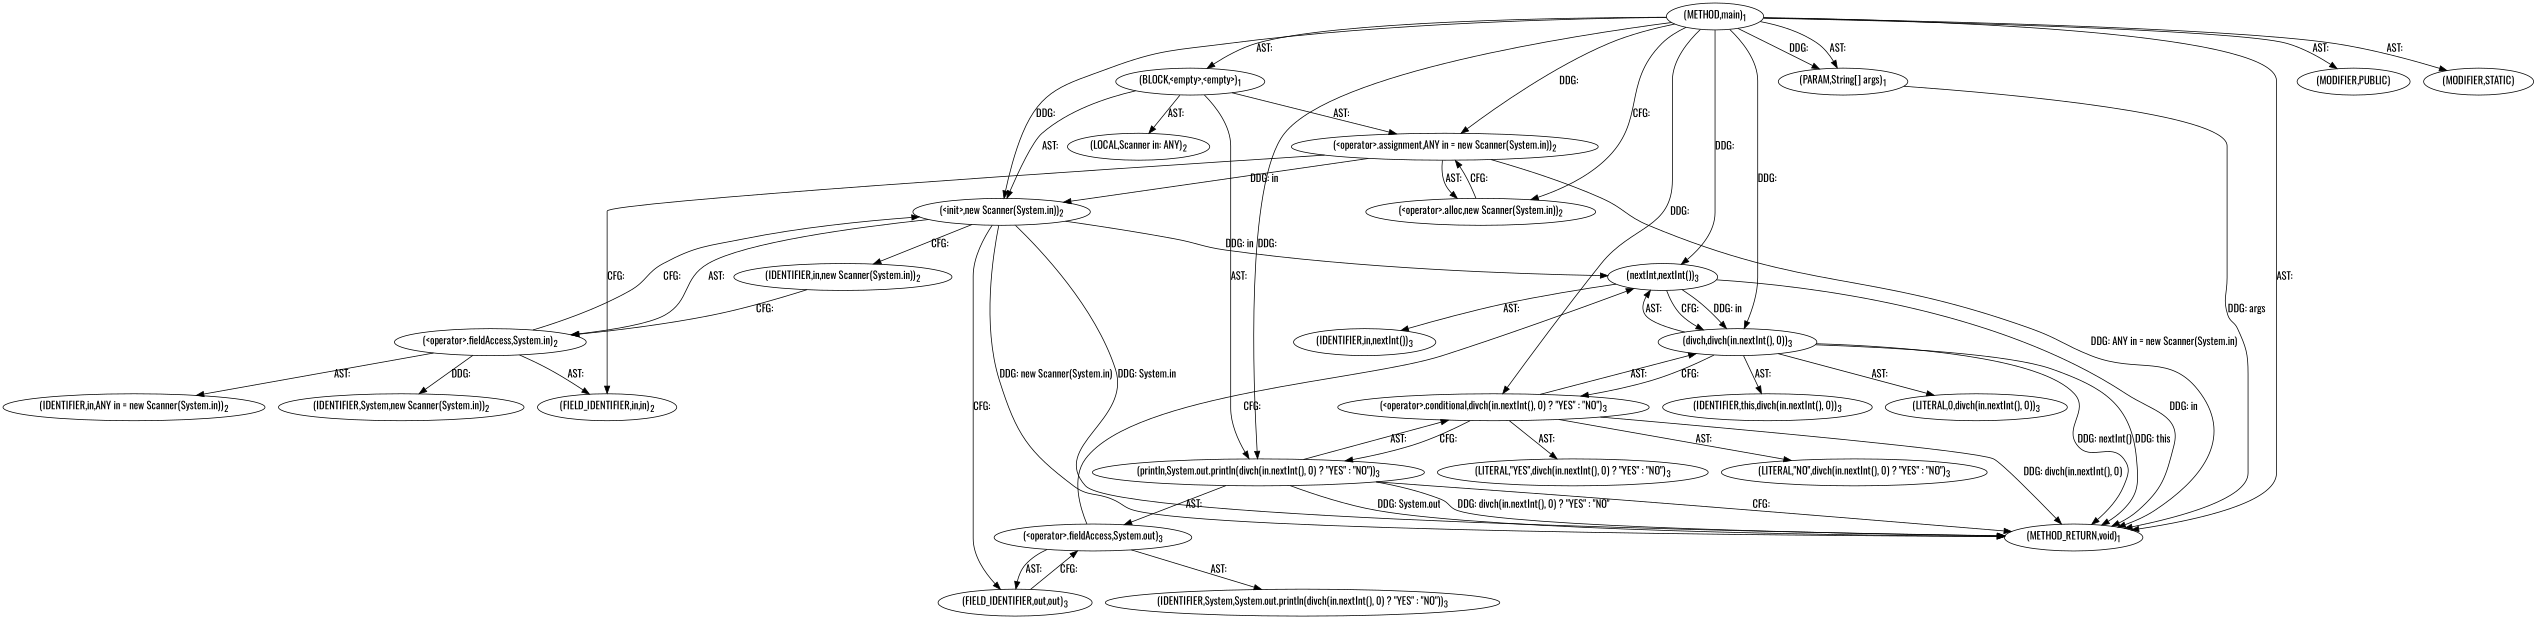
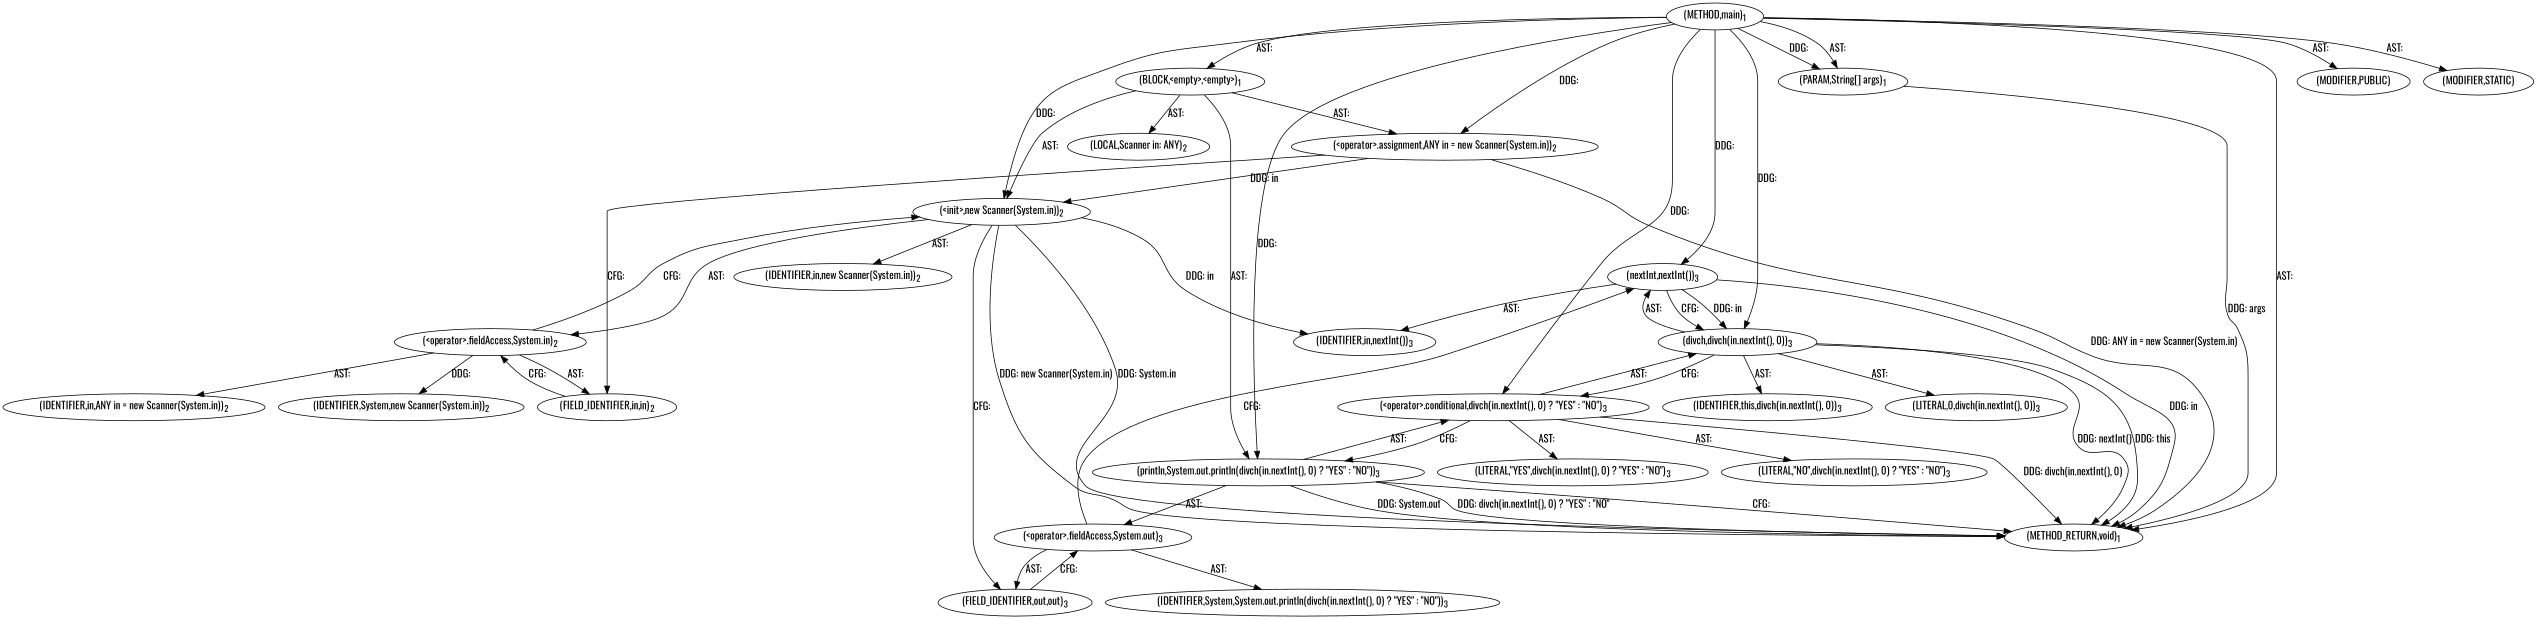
node "(<operator>.alloc,new Scanner(System.in))": removed
edge "(<init>,new Scanner(System.in))" -> "(IDENTIFIER,in,new Scanner(System.in))": label "CFG: " -> "AST: "
edge "(<init>,new Scanner(System.in))" -> "(nextInt,nextInt())": now "(<init>,new Scanner(System.in))" -> "(IDENTIFIER,in,nextInt())"
edge "(IDENTIFIER,in,new Scanner(System.in))" -> "(<operator>.fieldAccess,System.in)": now "(FIELD_IDENTIFIER,in,in)" -> "(<operator>.fieldAccess,System.in)"
